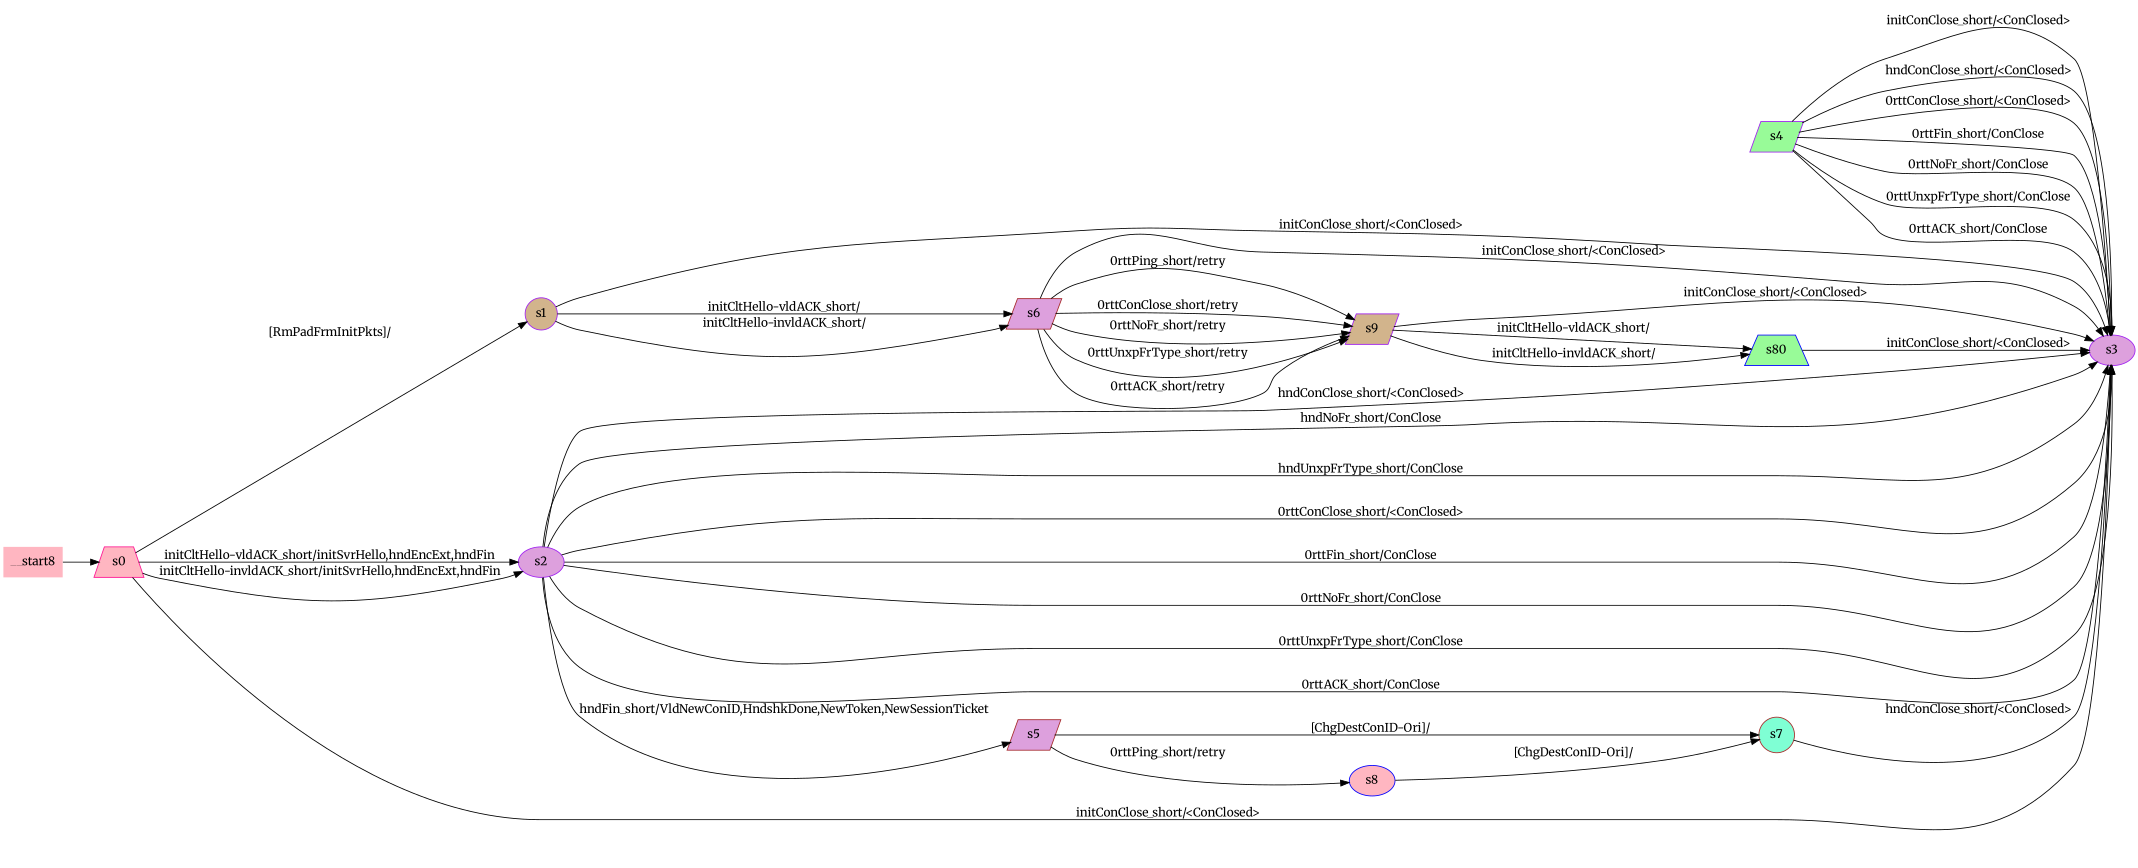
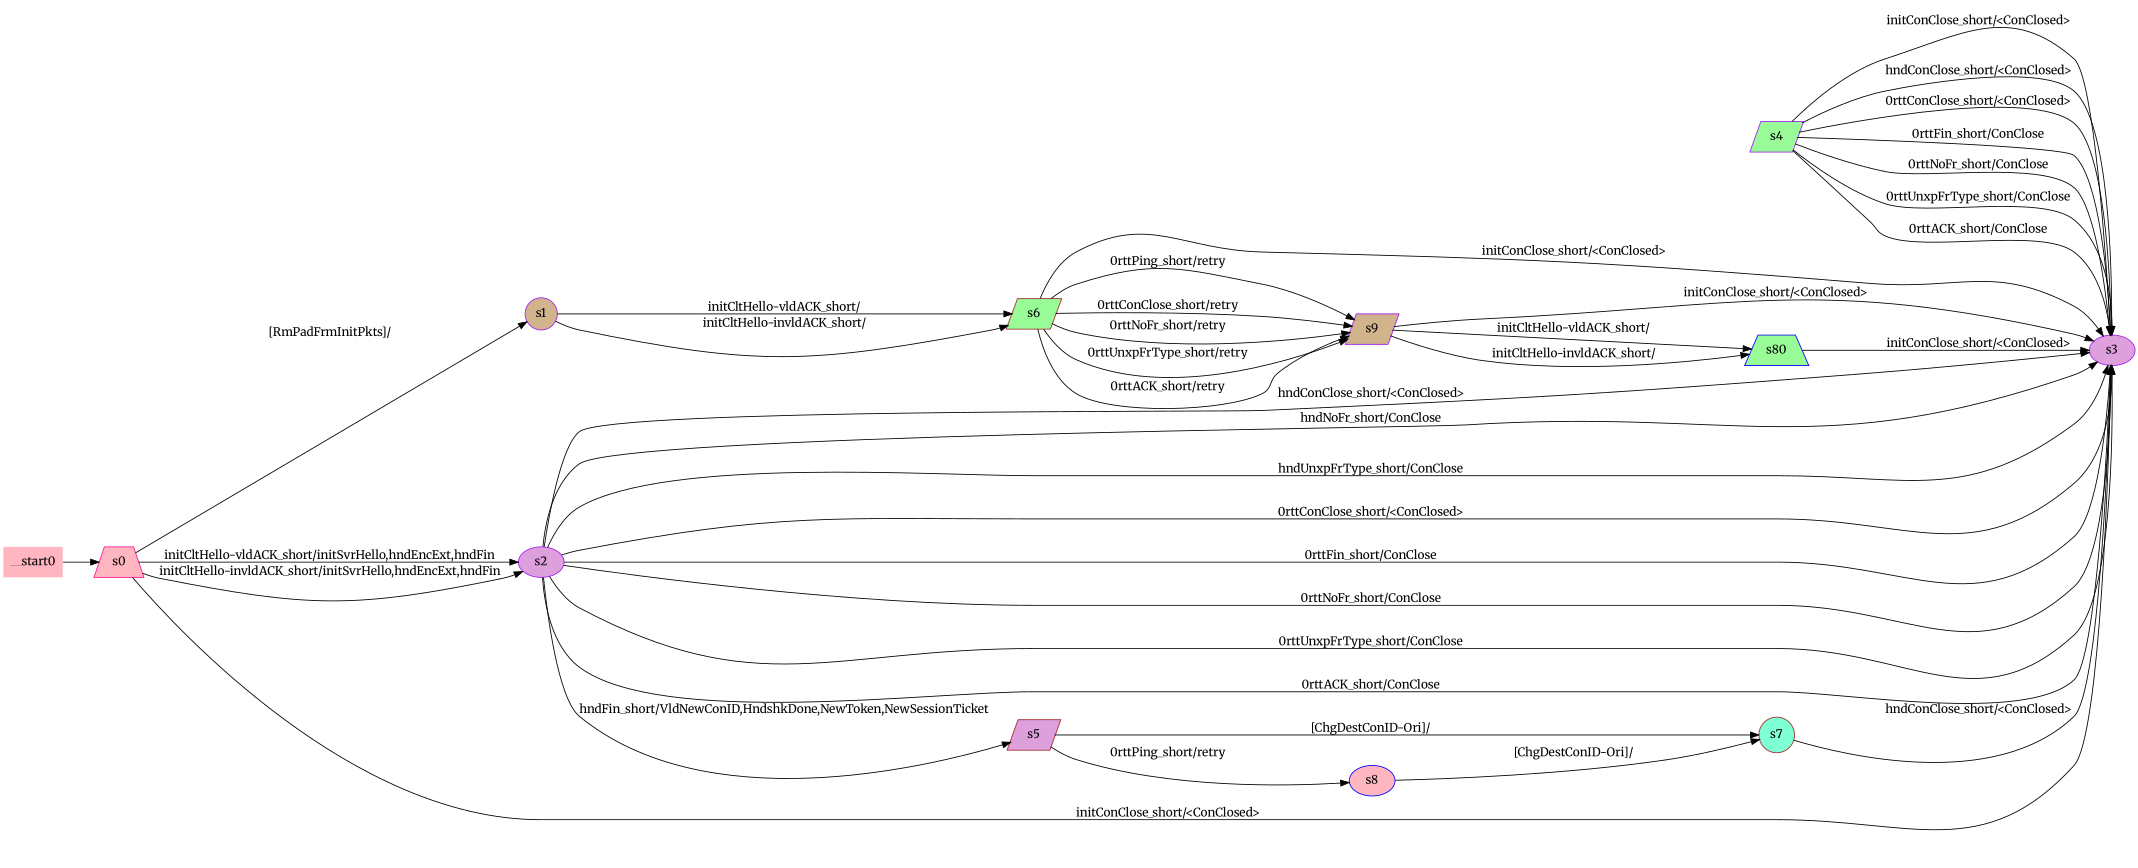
edge "s1" -> "s3": removed, label "initConClose_short/<ConClosed>"
node "s6": fillcolor plum -> palegreen
node "__start8": label "__start8" -> "__start0"
